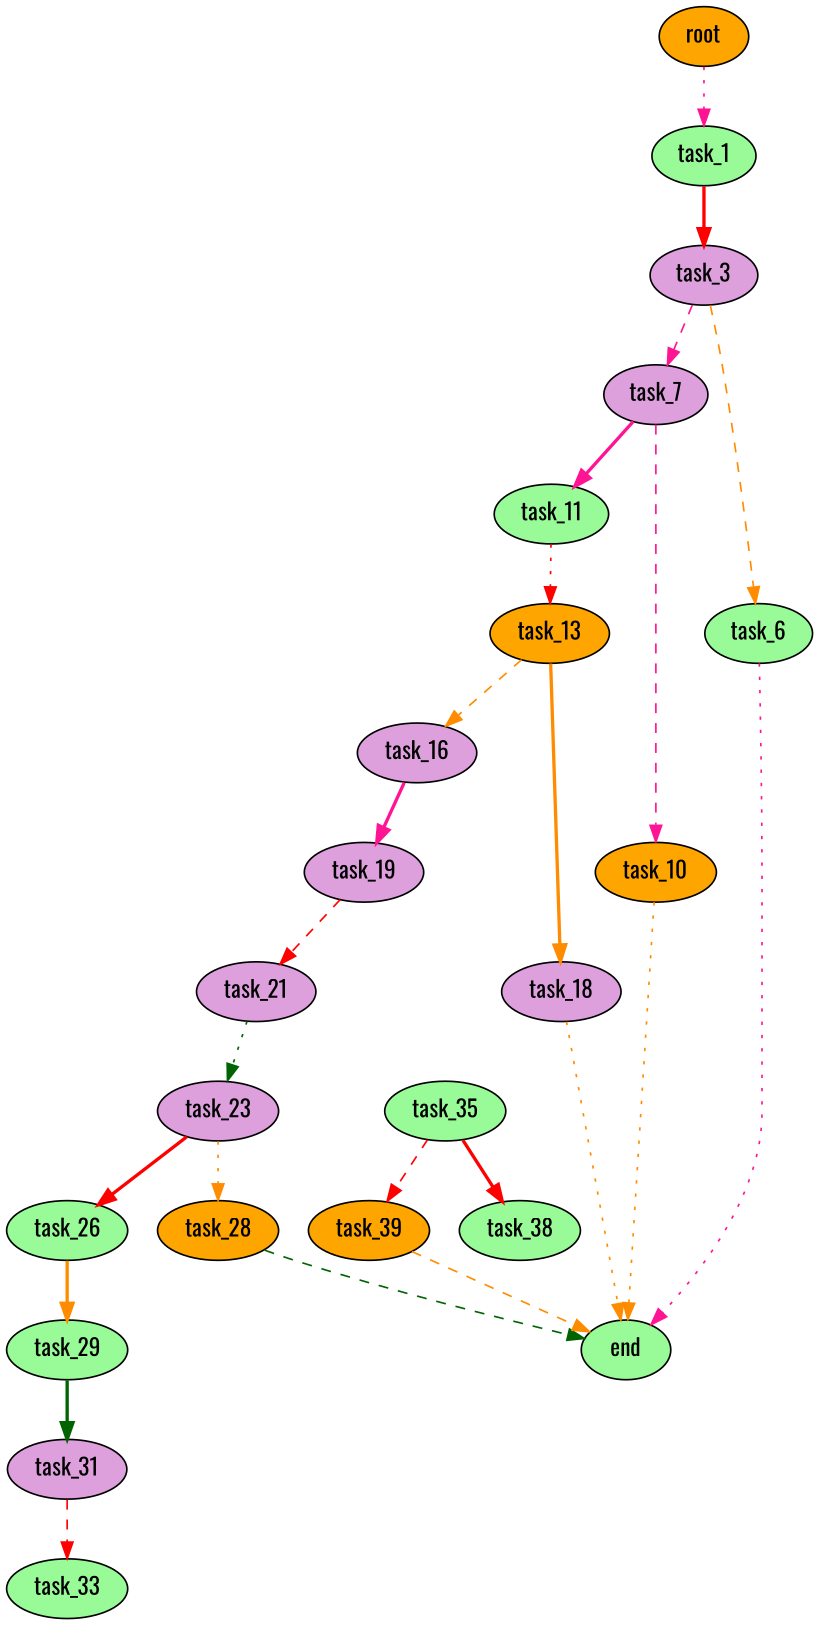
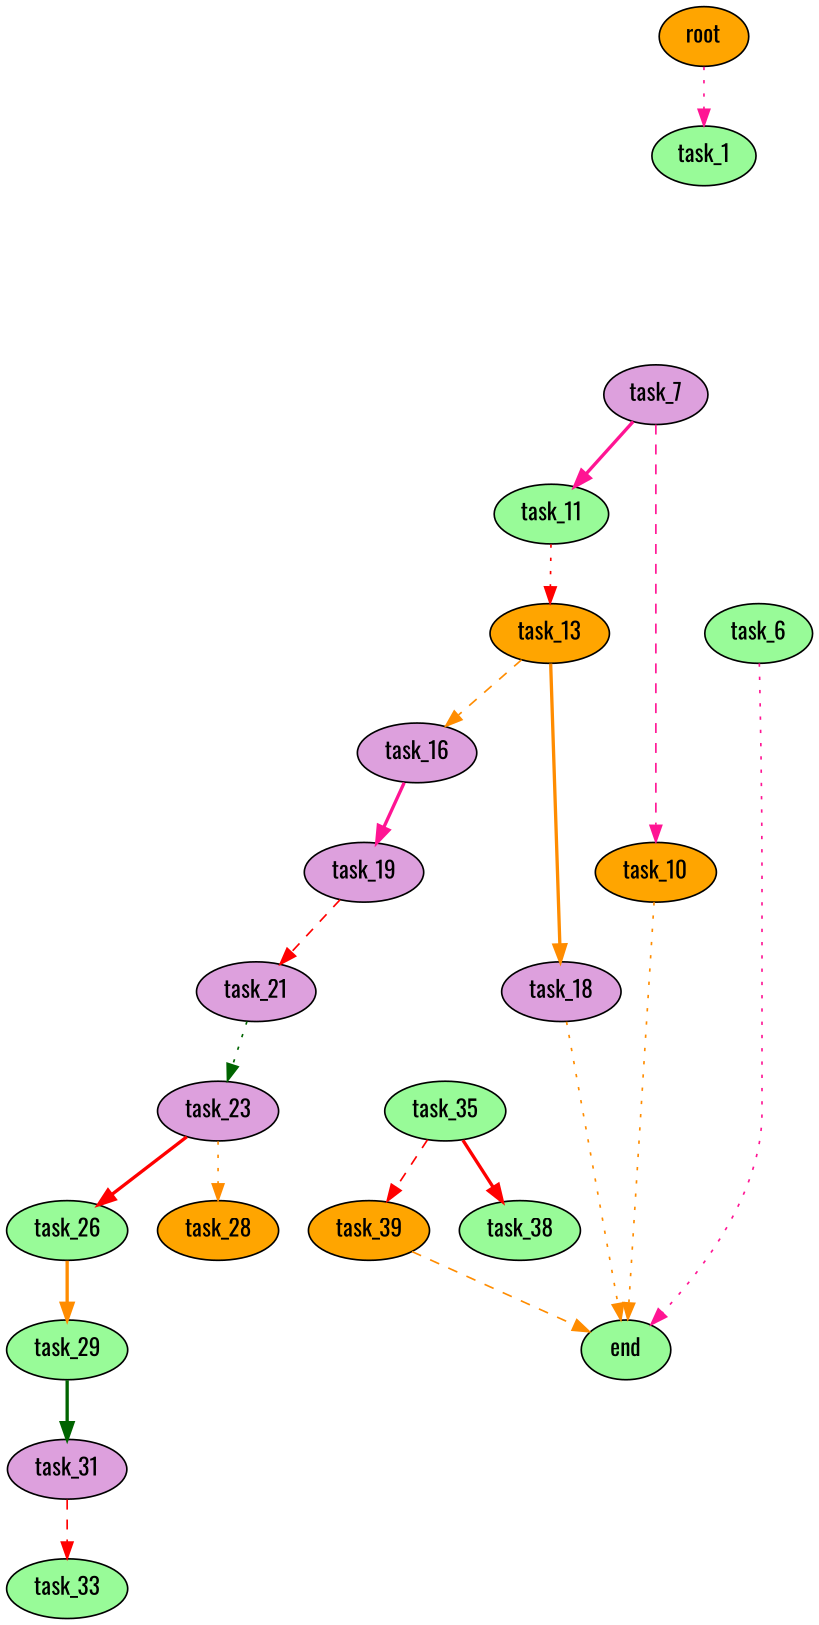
node "task_3": removed
edge "task_28" -> "end": removed
